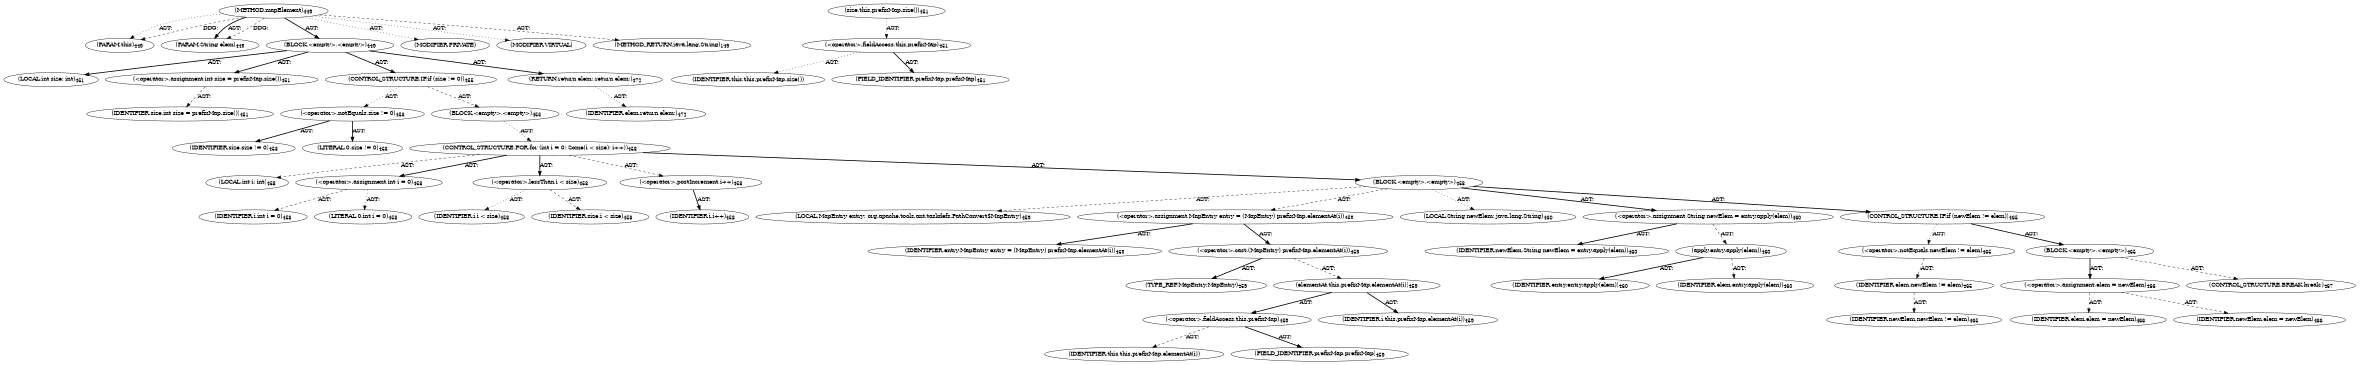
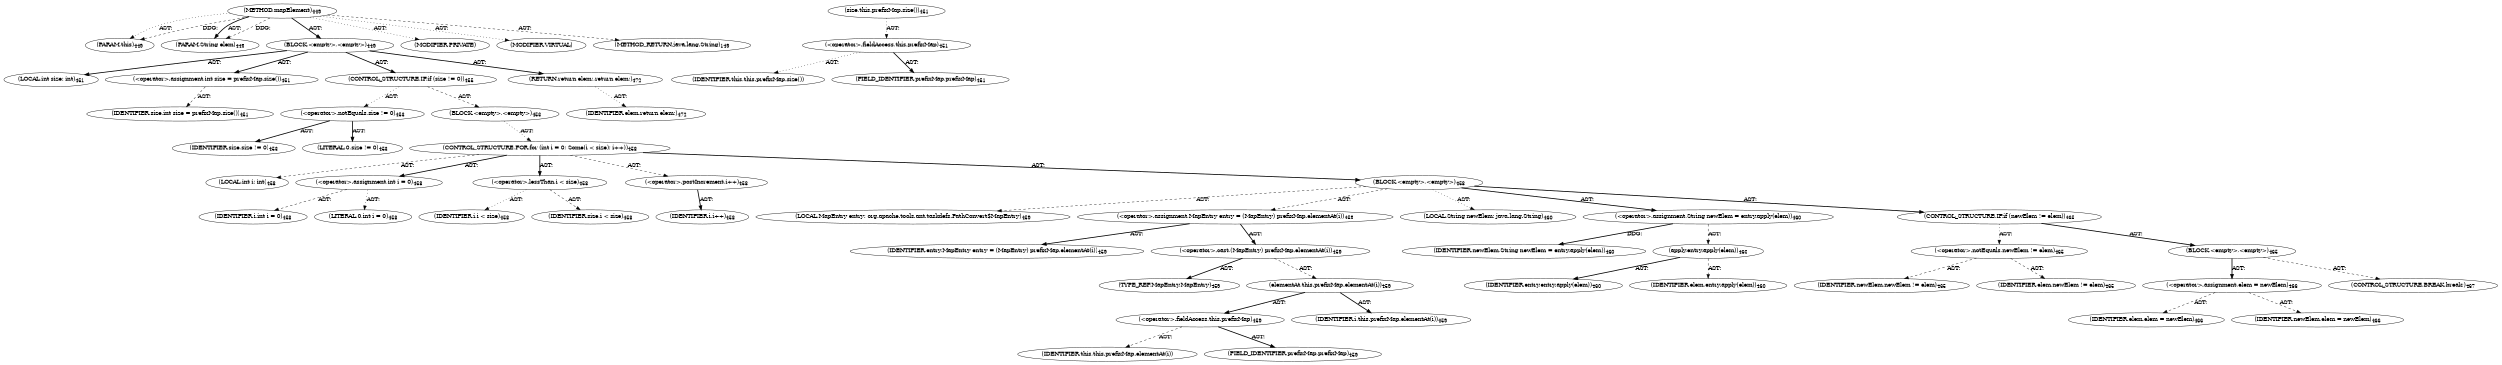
edge "(<operator>.assignment,String newElem = entry.apply(elem))" -> "(IDENTIFIER,newElem,String newElem = entry.apply(elem))": label "AST: " -> "DDG: "
edge "(IDENTIFIER,elem,newElem != elem)" -> "(IDENTIFIER,newElem,newElem != elem)": now "(<operator>.notEquals,newElem != elem)" -> "(IDENTIFIER,newElem,newElem != elem)"
